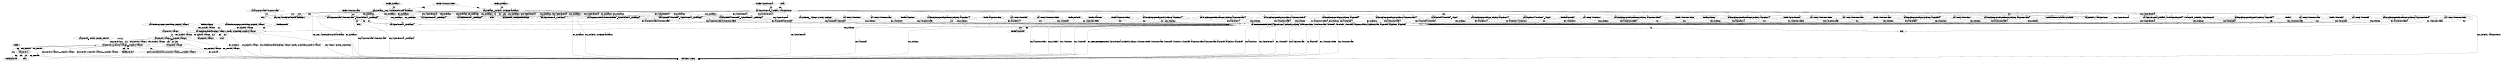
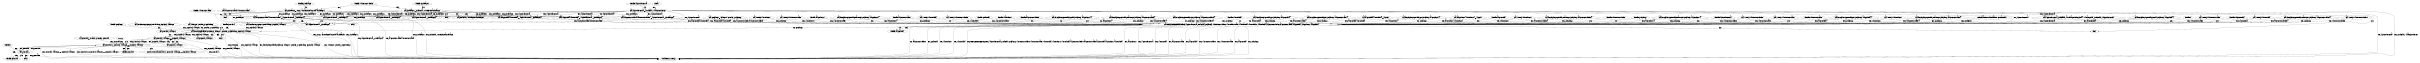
node "(Call,ps_sps->as_stref_picset[st_rps_idx].ai2_delta_poc)": removed
node "(Identifier,ai4_poc_st_curr_ihevc)": label "(Identifier,ai4_poc_st_curr_ihevc)" -> "(Identifier,ai4_poc_st_curr_after)"
node "(Identifier,u4_num_lt_foll)": added
node "(MethodParameterIn,slice_header_t *ps_slice_hdr)": label "(MethodParameterIn,slice_header_t *ps_slice_hdr)" -> "(MethodParameterIn,slice_header_t *ps_nearest_hdr)"
node "(Call,ps_slice_hdr->i4_abs_pic_order_cnt)": removed
node "(Identifier,u4_num_st_foll)": label "(Identifier,u4_num_st_foll)" -> "(Identifier,u4_picset_st_foll)"
node "(Call,(buf_mgr_t *)ps_codec->pv_pic_buf_mgr)": added
